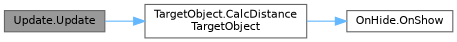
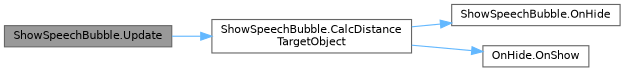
node "ShowSpeechBubble.OnHide": added
node "Update.Update": label "Update.Update" -> "ShowSpeechBubble.Update"
node "TargetObject.CalcDistance TargetObject": label "TargetObject.CalcDistance TargetObject" -> "ShowSpeechBubble.CalcDistance TargetObject"
